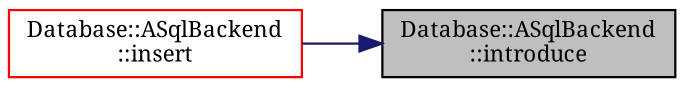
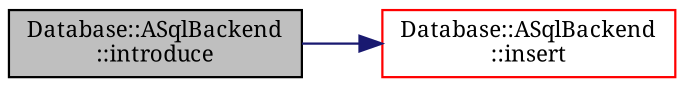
edge "Database::ASqlBackend ::insert" -> "Database::ASqlBackend ::introduce": reversed
